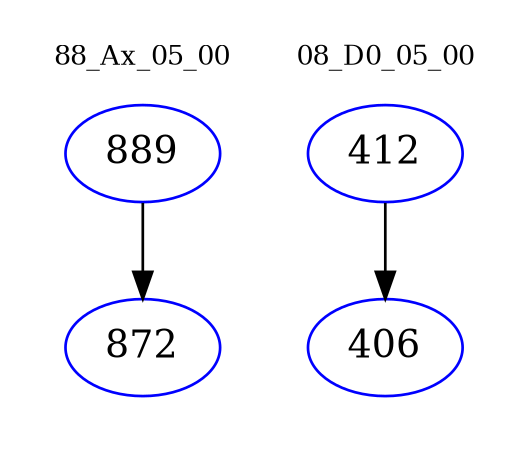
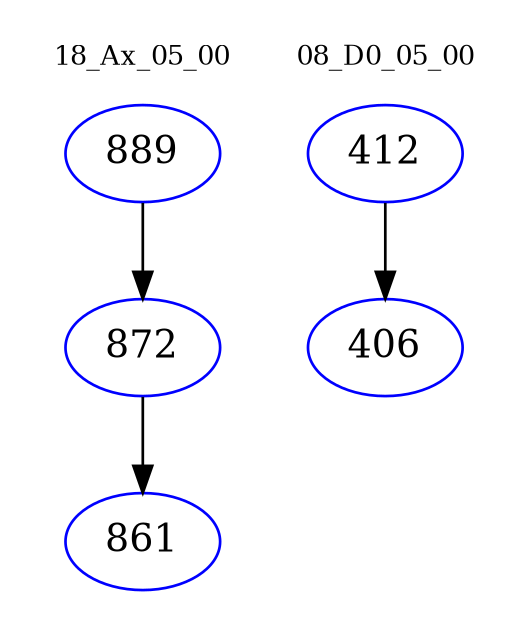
cluster "88_Ax_05_00": label "88_Ax_05_00" -> "18_Ax_05_00"
node "861": added
